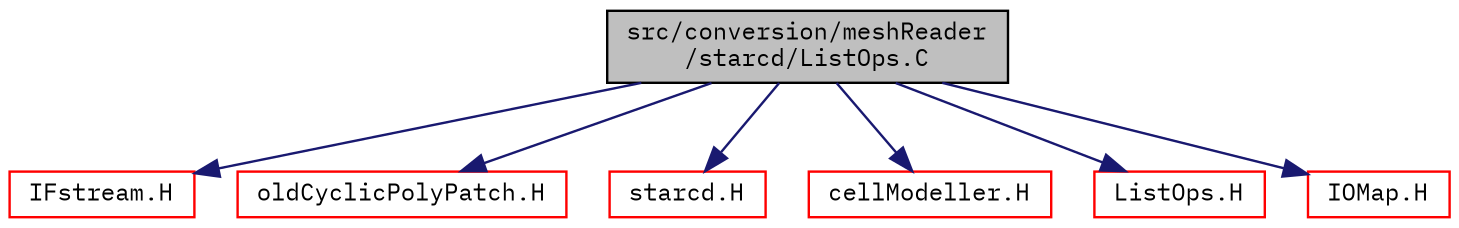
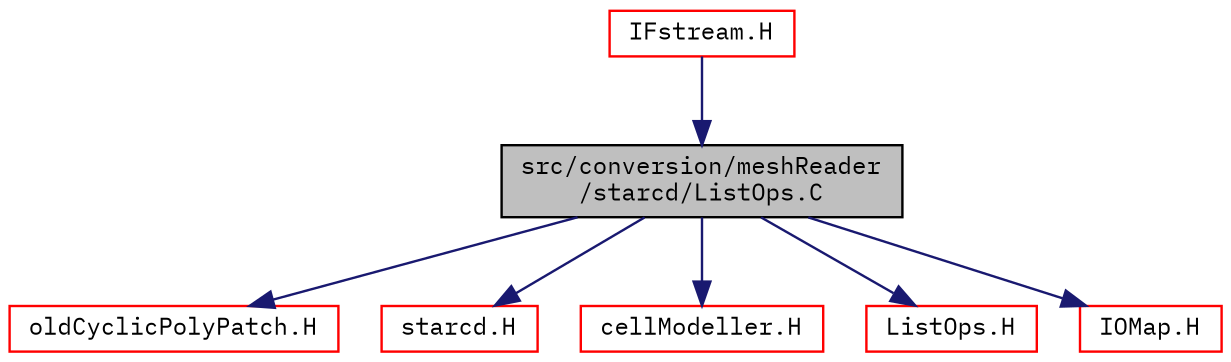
edge "src/conversion/meshReader /starcd/ListOps.C" -> "IFstream.H": reversed
